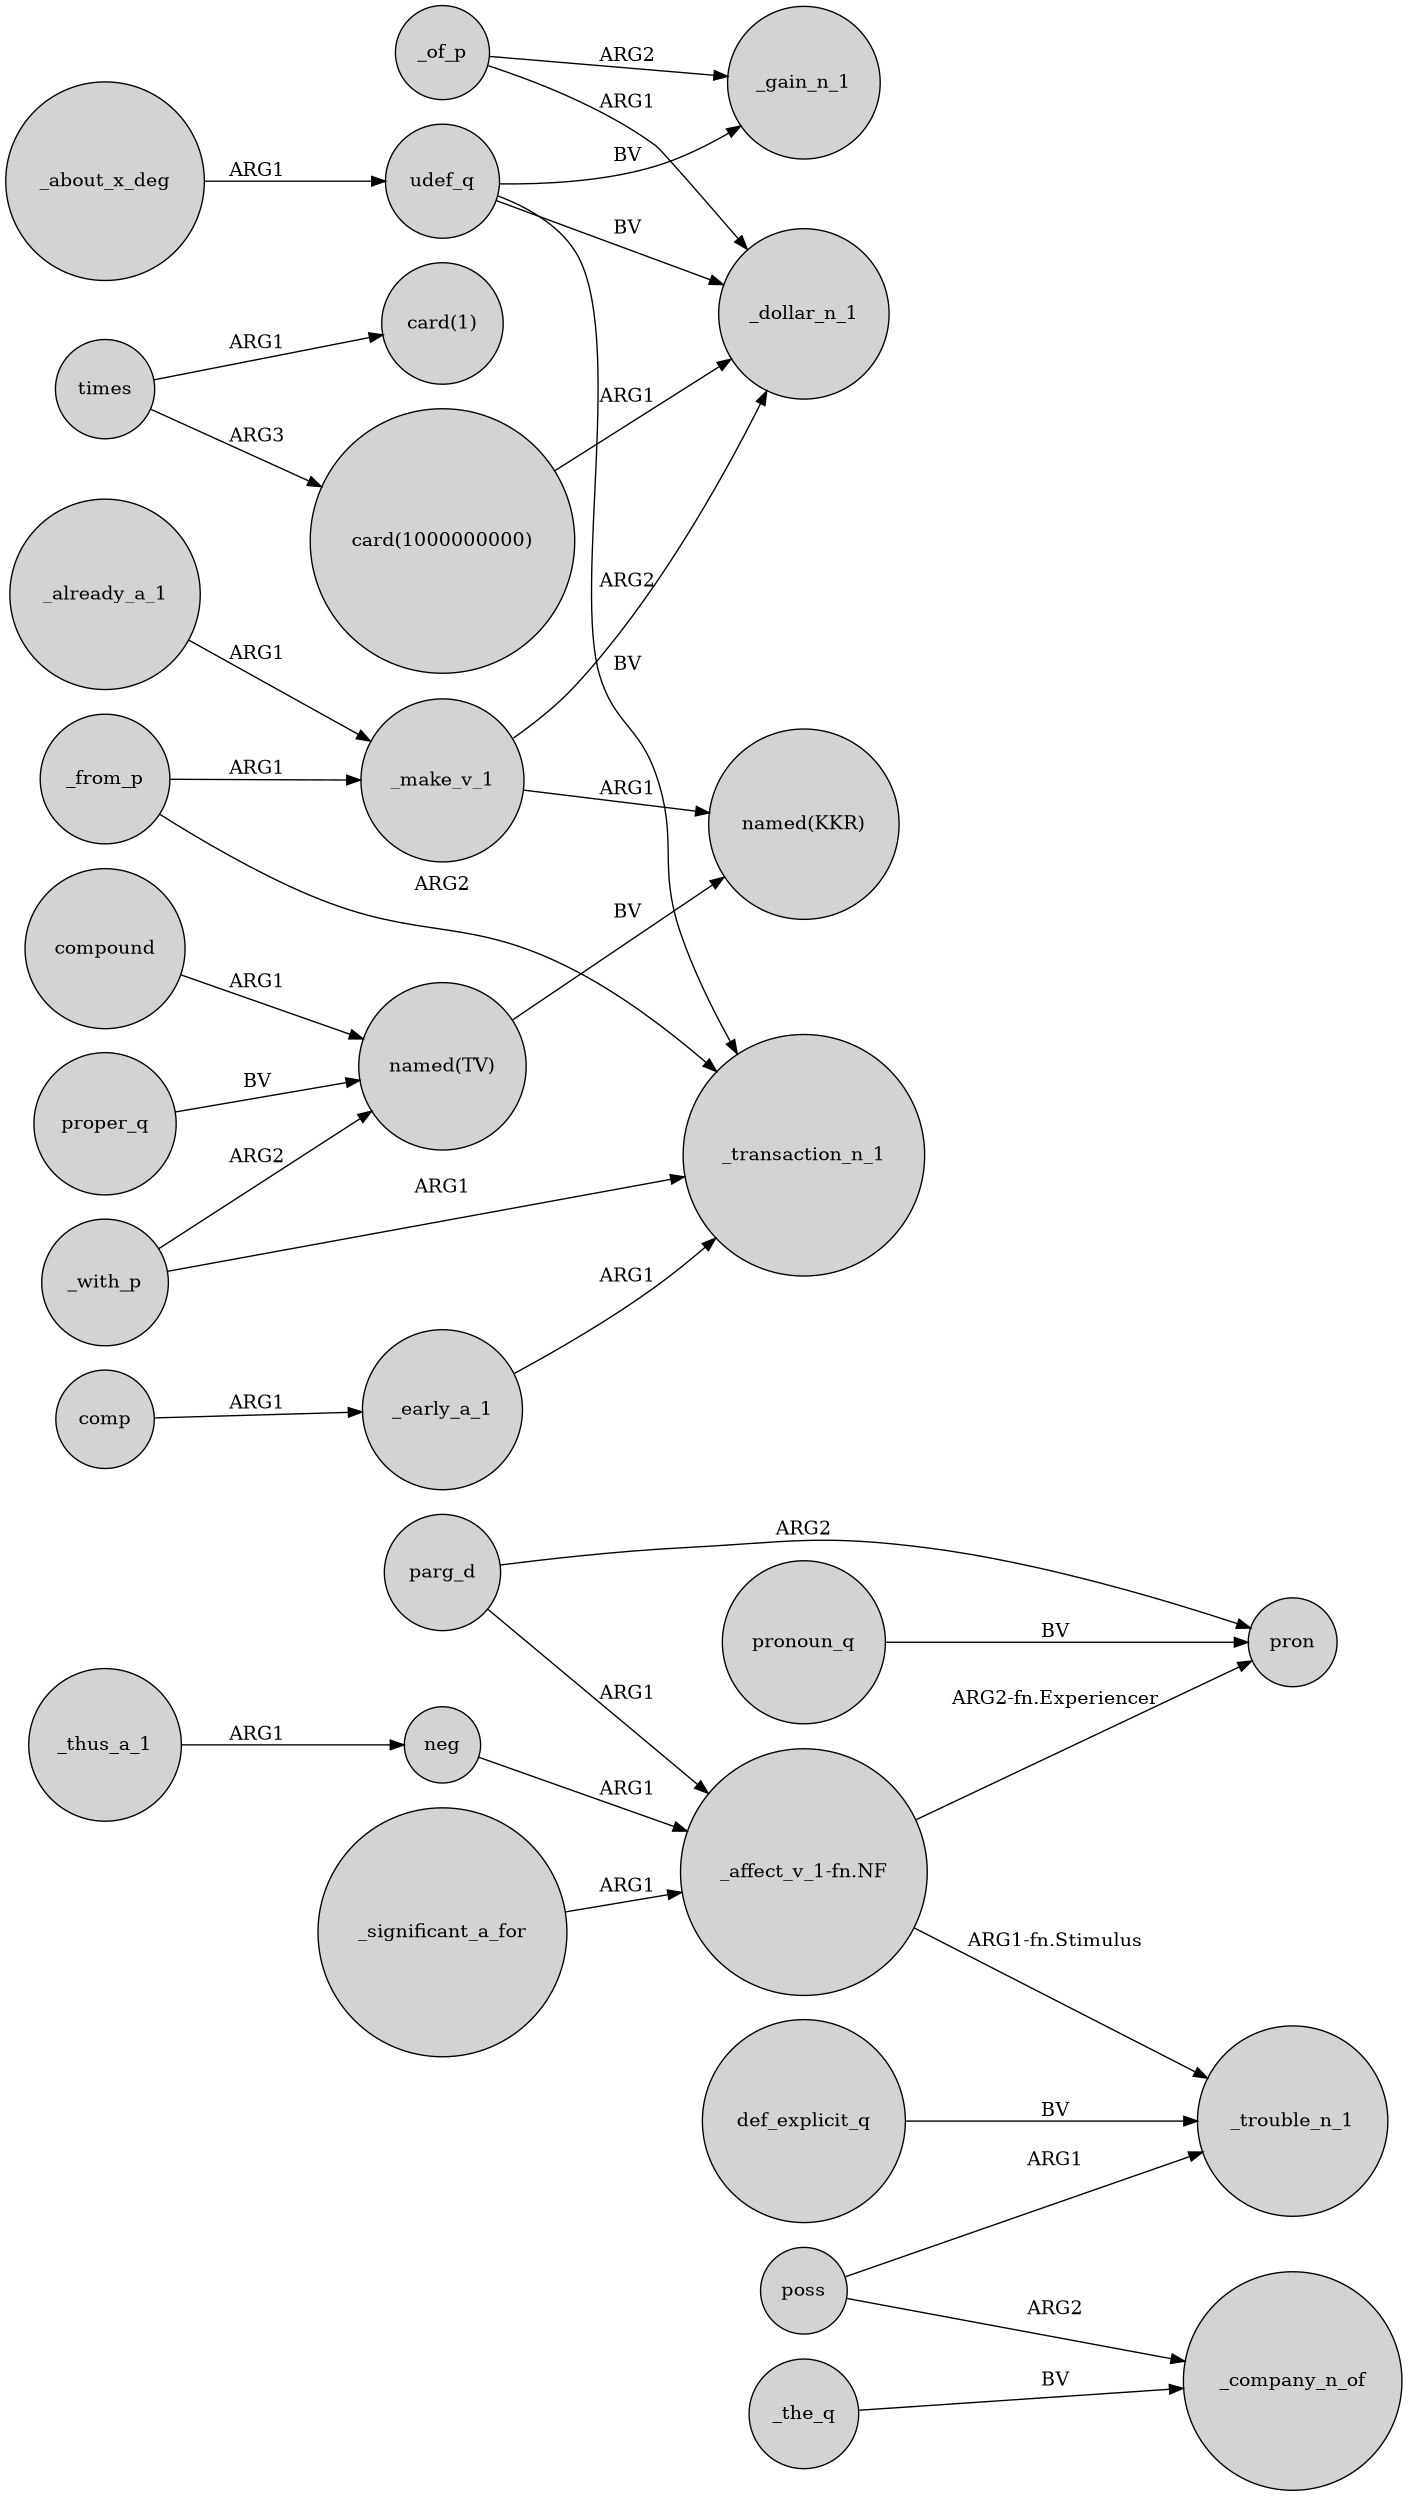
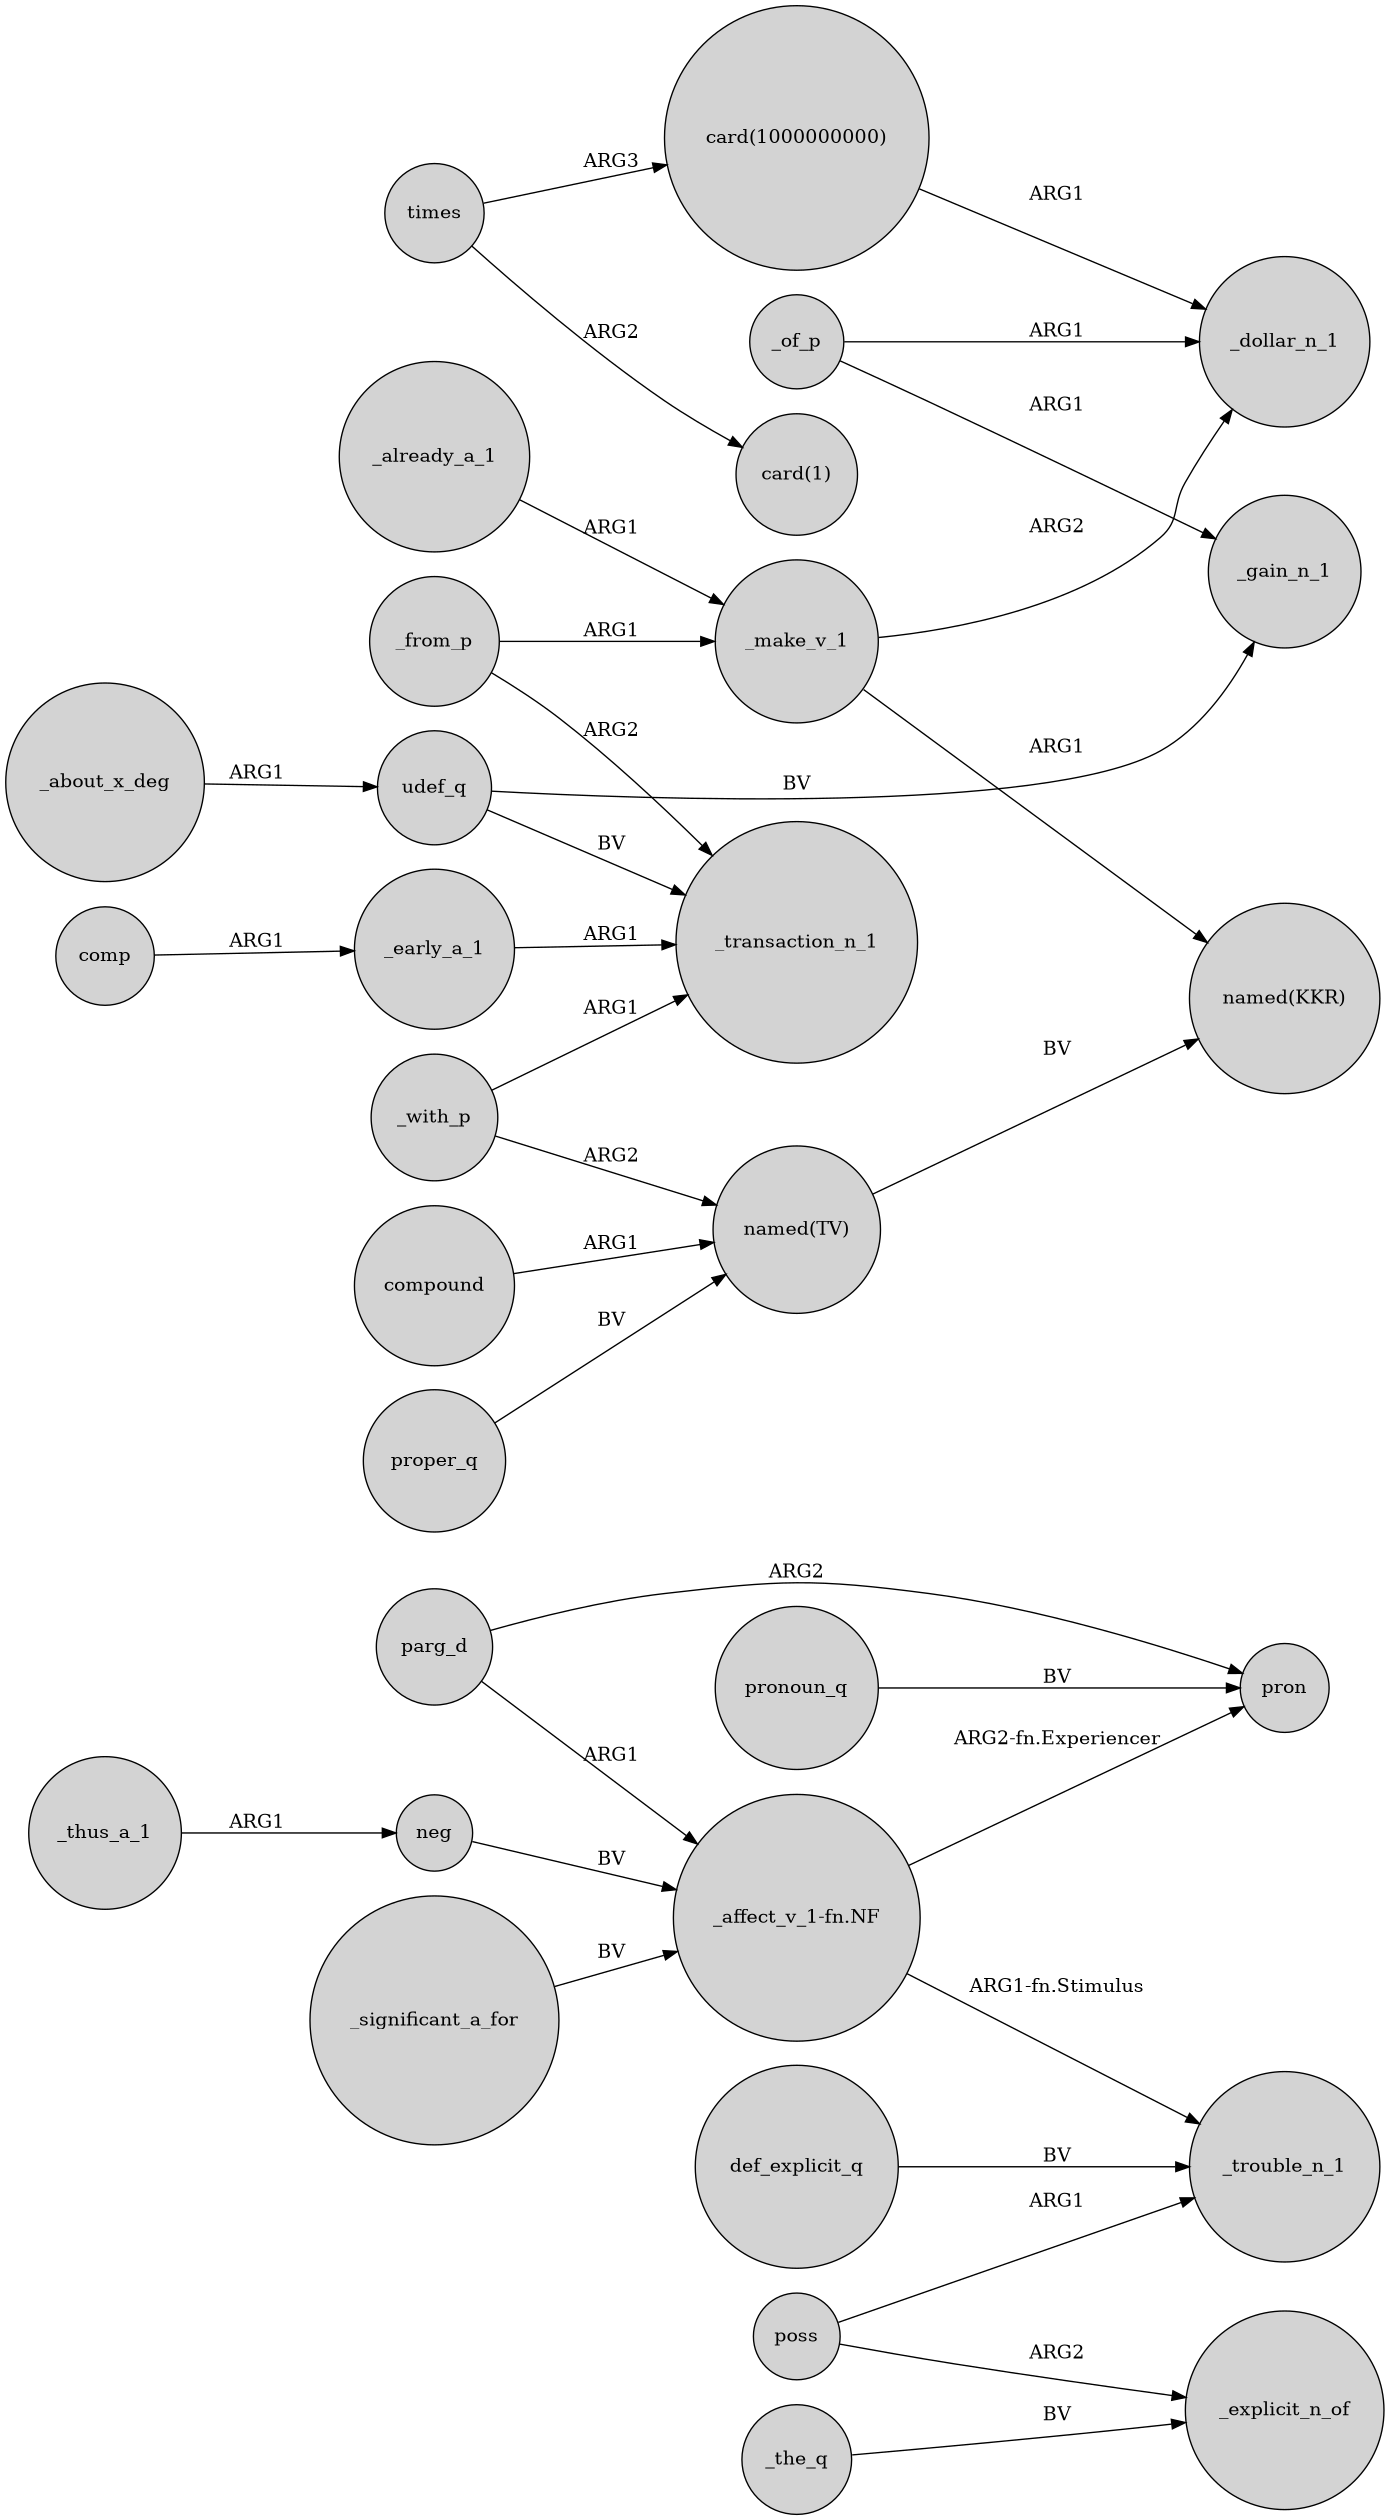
edge "_of_p" -> "_gain_n_1": label "ARG2" -> "ARG1"
edge "udef_q" -> "_dollar_n_1": removed, label "BV"
edge "times" -> "card(1)": label "ARG1" -> "ARG2"
edge "neg" -> "_affect_v_1-fn.NF": label "ARG1" -> "BV"
edge "_significant_a_for" -> "_affect_v_1-fn.NF": label "ARG1" -> "BV"
node "_company_n_of": label "_company_n_of" -> "_explicit_n_of"
